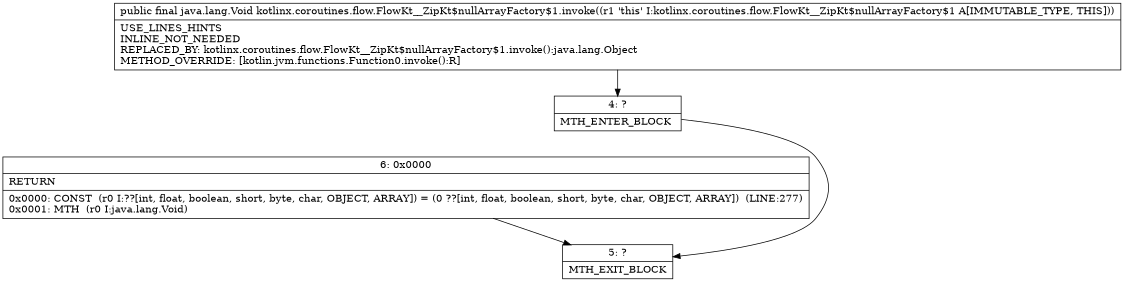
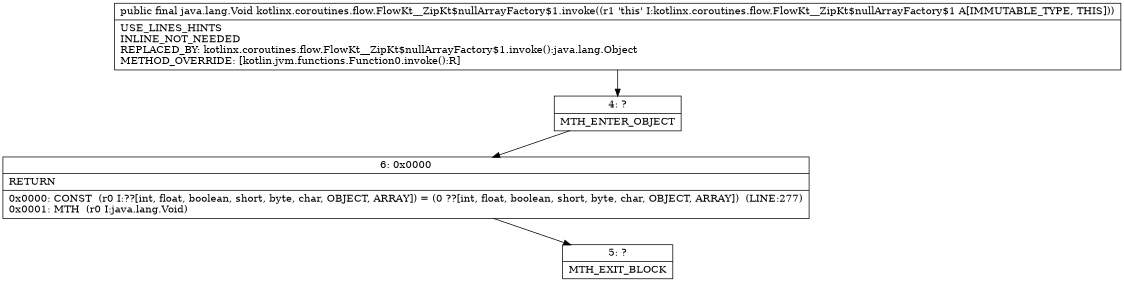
node "4: ?": text "MTH_ENTER_BLOCK" -> "MTH_ENTER_OBJECT"
edge "4: ?" -> "5: ?": now "4: ?" -> "6: 0x0000"
